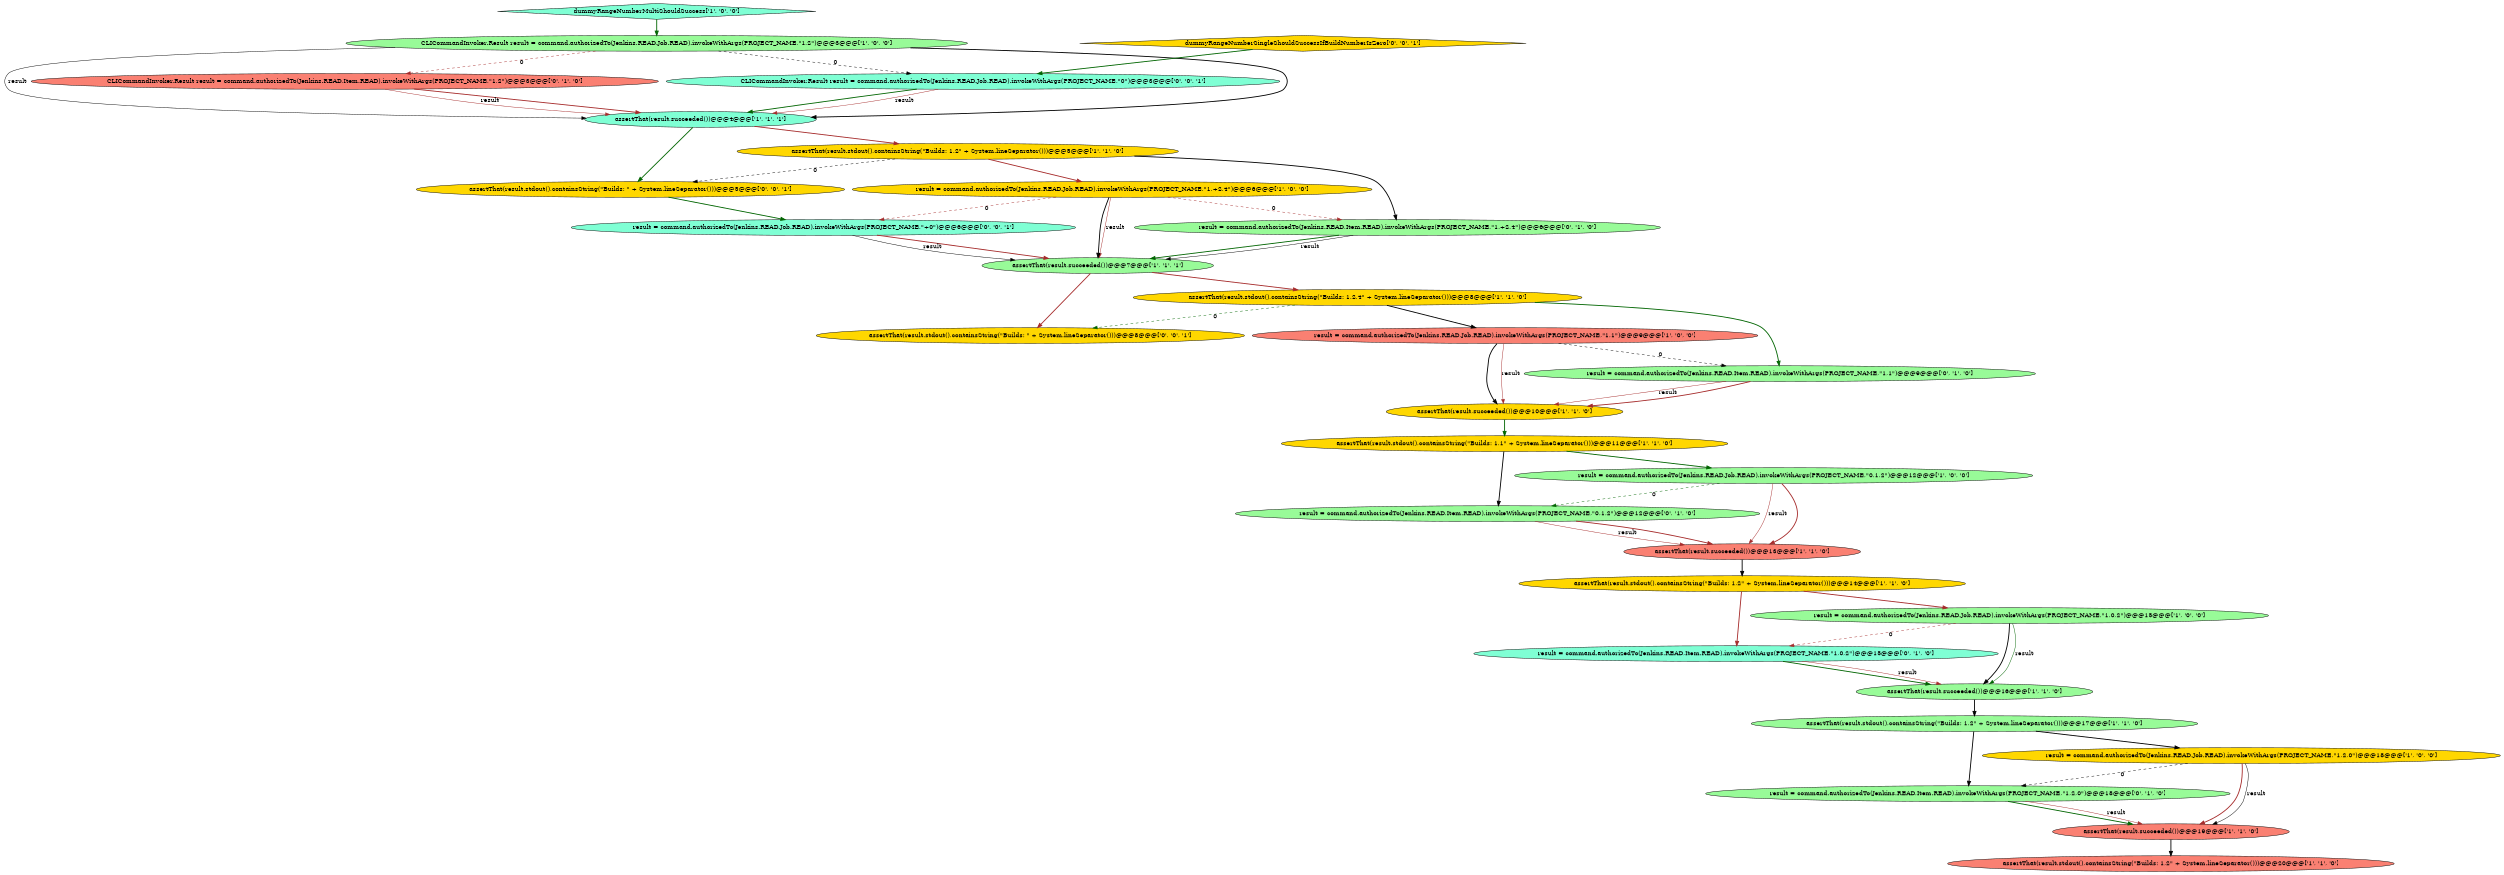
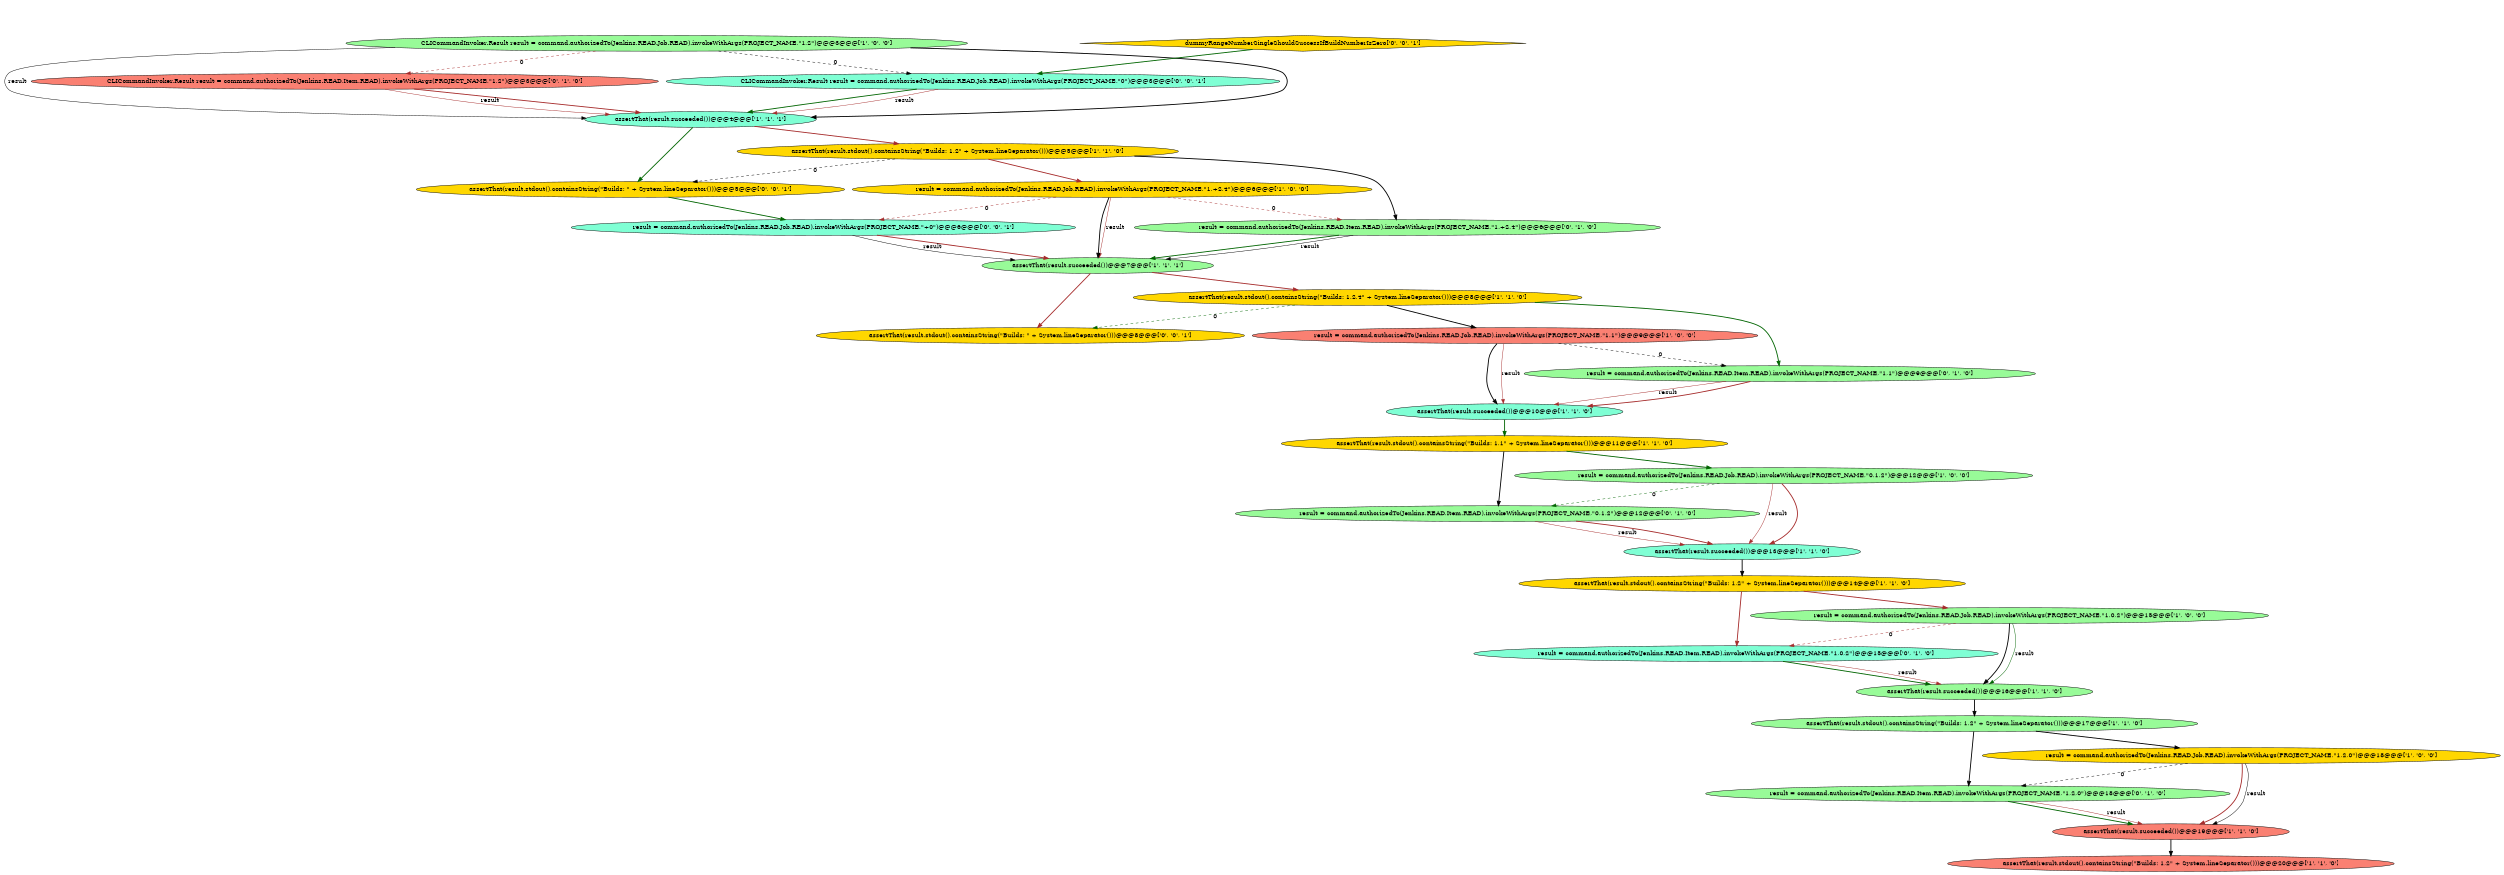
node "dummyRangeNumberMultiShouldSuccess['1', '0', '0']": removed
node "assertThat(result,succeeded())@@@10@@@['1', '1', '0']": fillcolor gold -> aquamarine
node "assertThat(result,succeeded())@@@13@@@['1', '1', '0']": fillcolor salmon -> aquamarine
